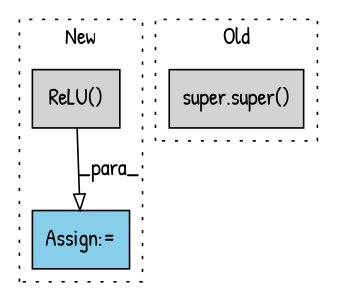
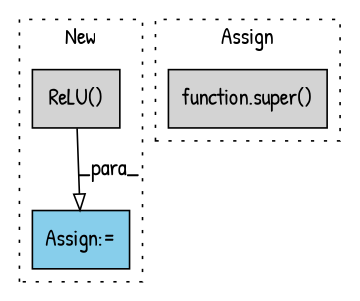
cluster "Old": label "Old" -> "Assign"
node "super.super()": label "super.super()" -> "function.super()"
